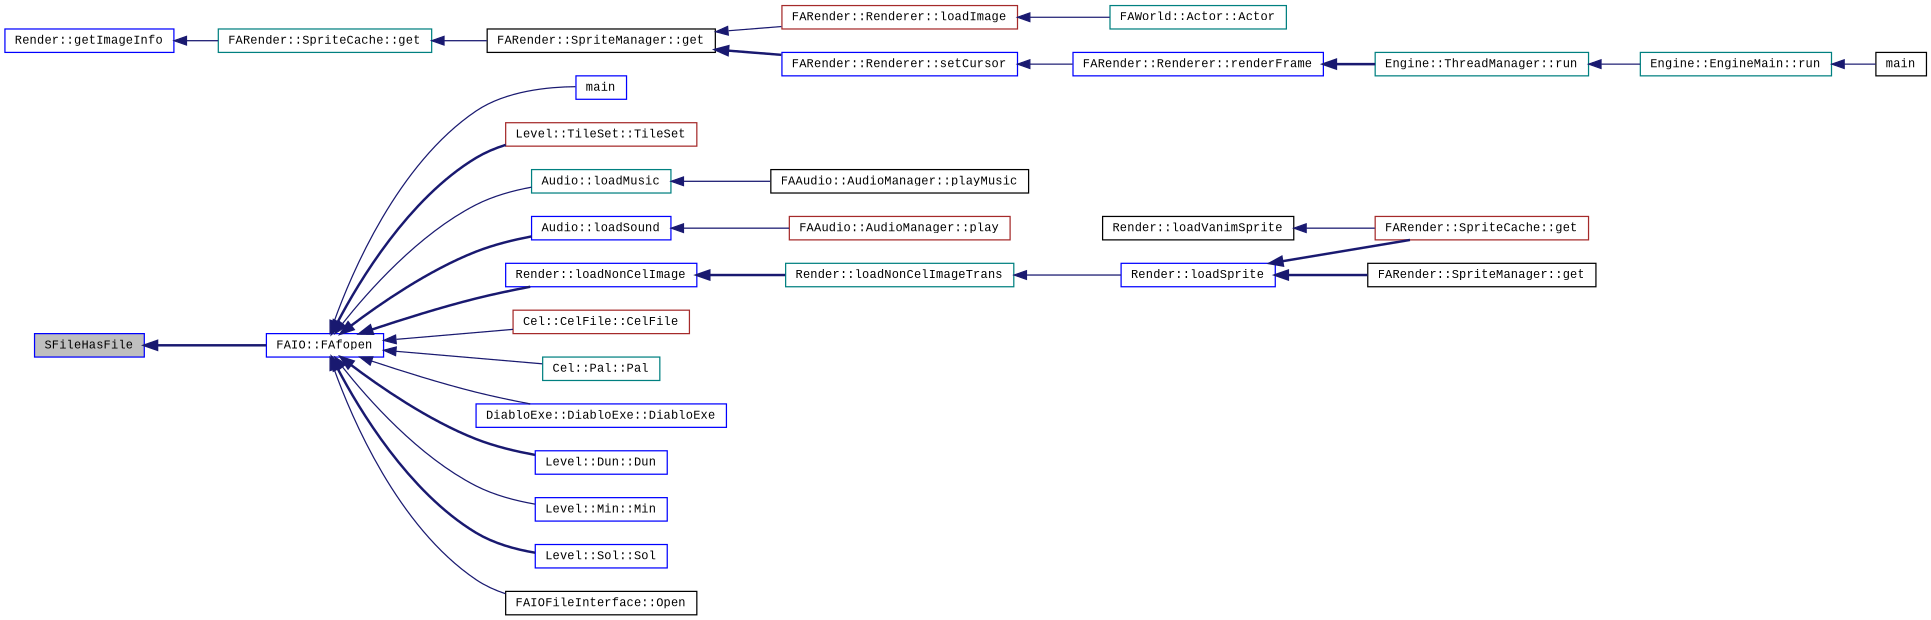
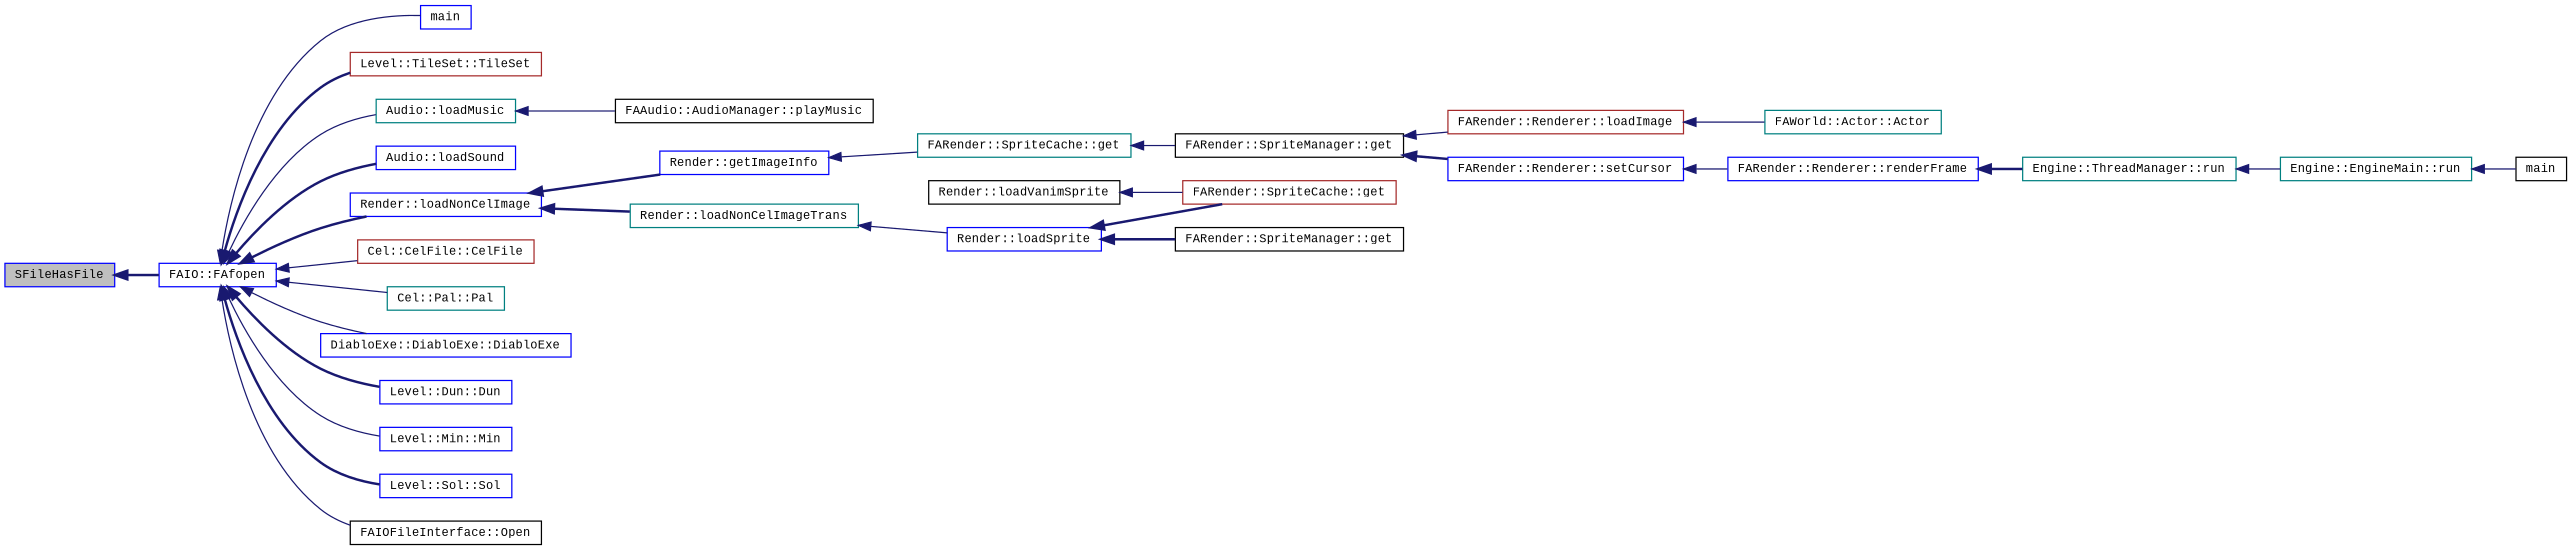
edge "Render::getImageInfo" -> "Render::loadNonCelImage": added
node "FAAudio::AudioManager::play": removed
